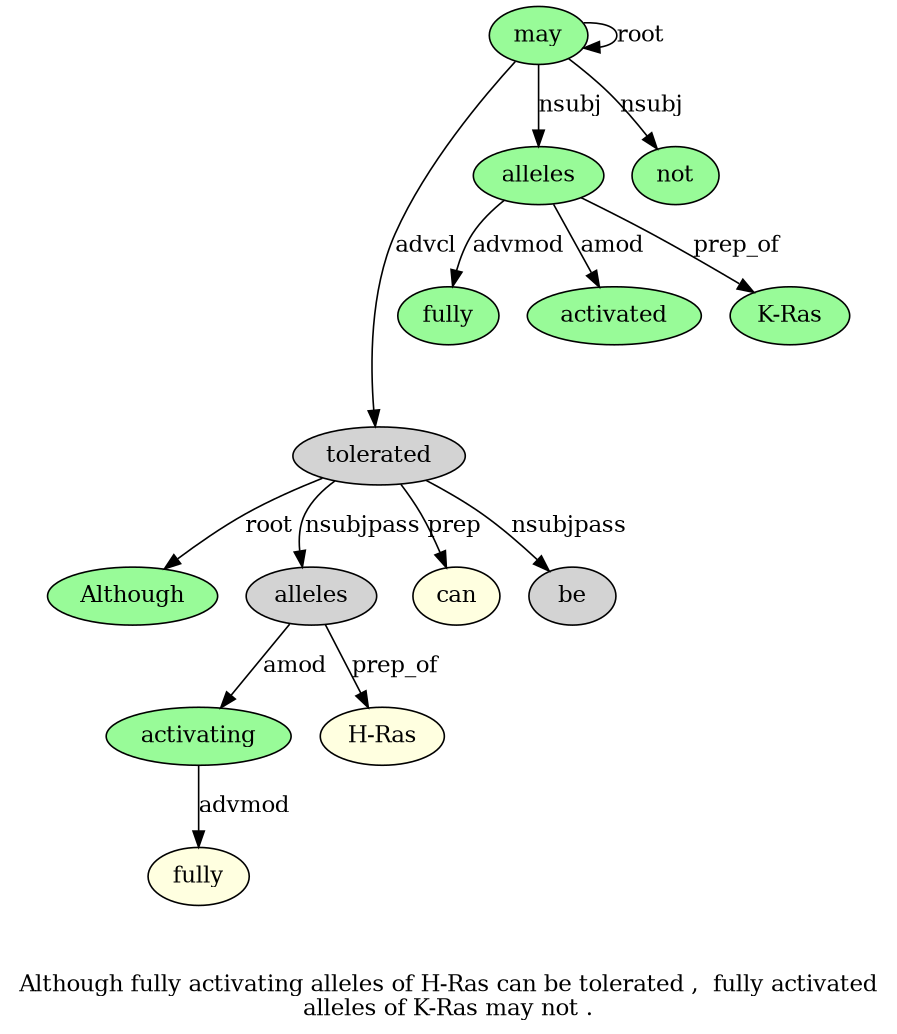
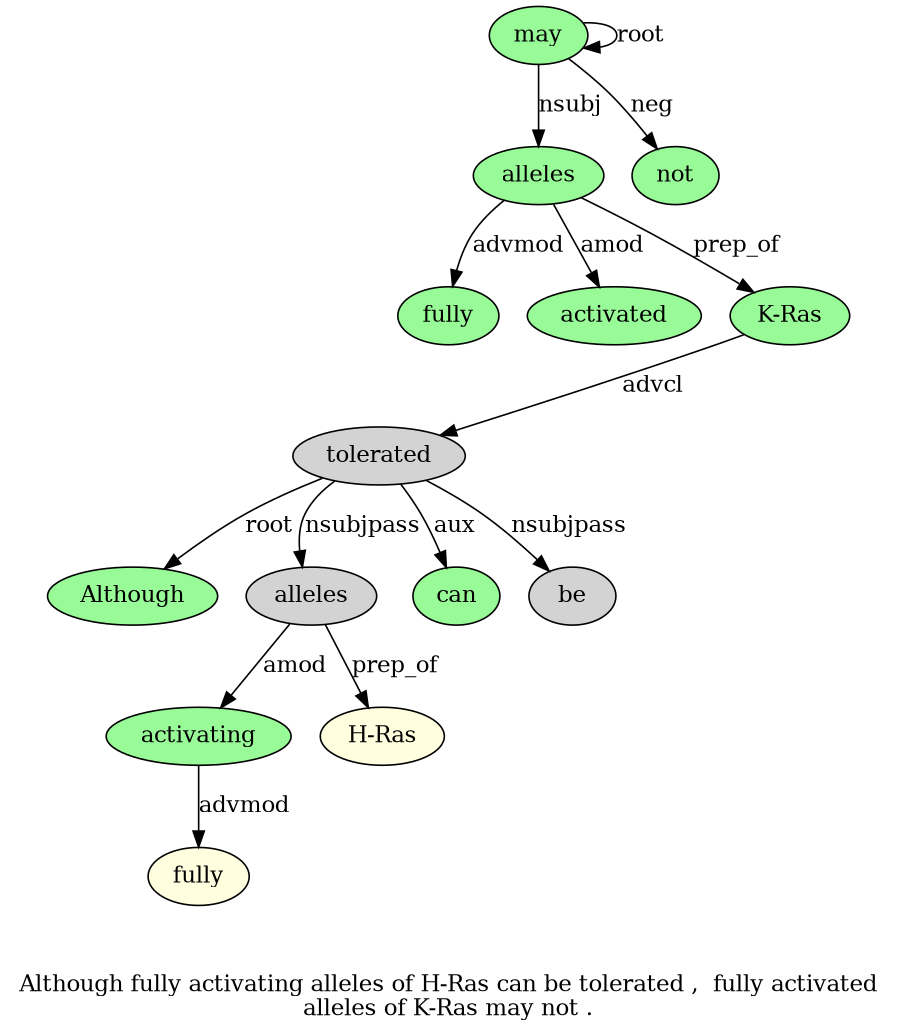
edge "may" -> "not": label "nsubj" -> "neg"
edge "may" -> "tolerated": now "K-Ras" -> "tolerated"
edge "tolerated" -> "can": label "prep" -> "aux"
node "can": fillcolor lightyellow -> palegreen
